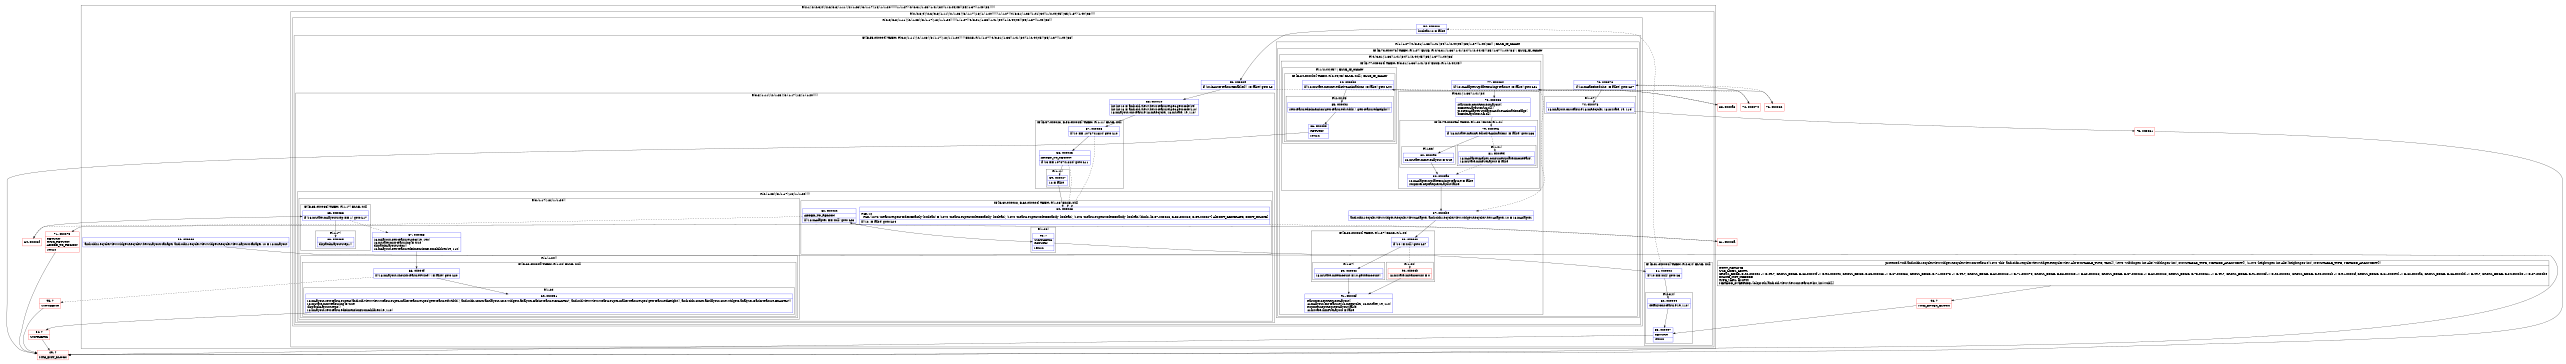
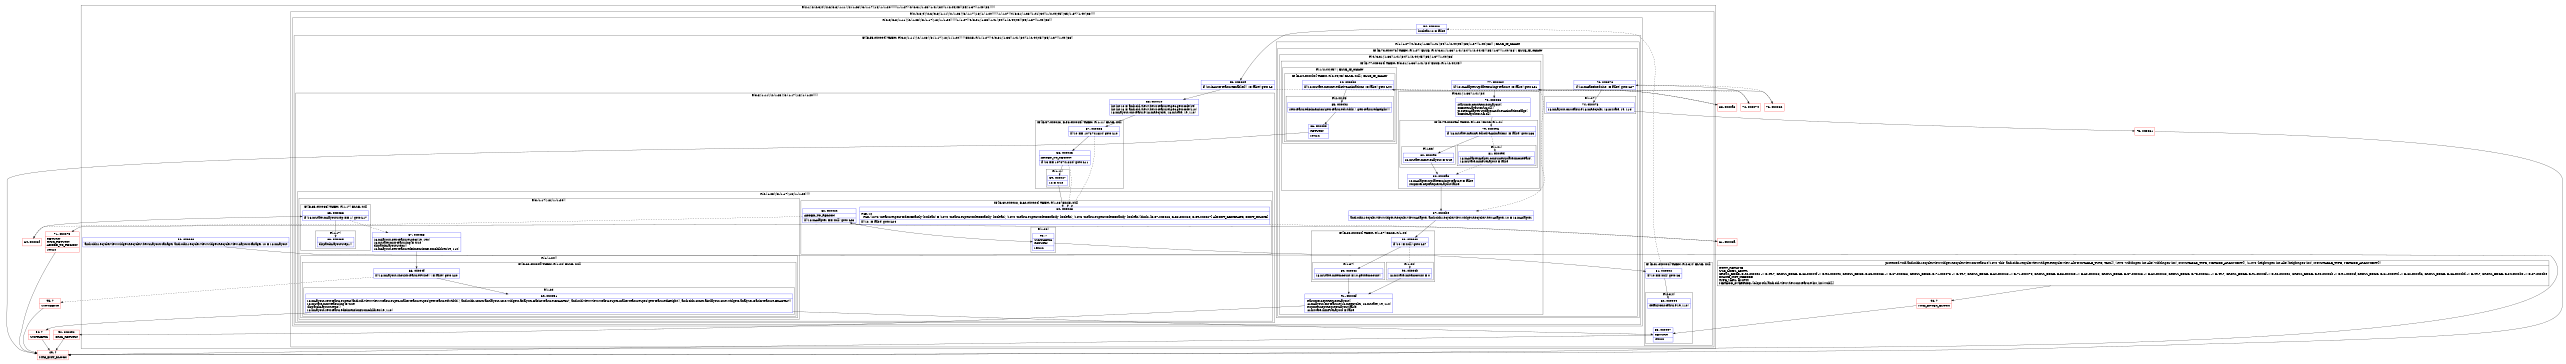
node "59: 0x0027": text "r2 = false" -> "r2 = true"
node "90: 0x00cb": color red -> blue
edge "52: 0x0004" -> "53: 0x0007": now "69: 0x0051" -> "53: 0x0007"
node "92: 0x00e2": added
